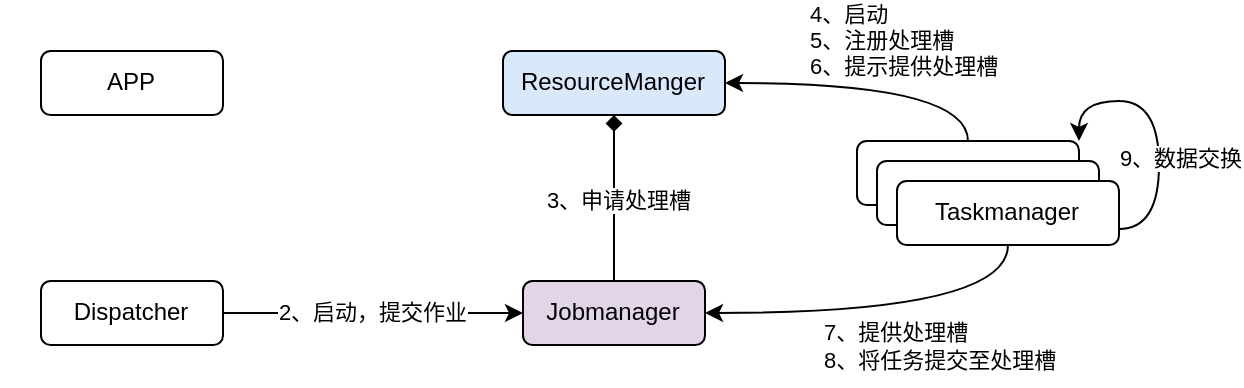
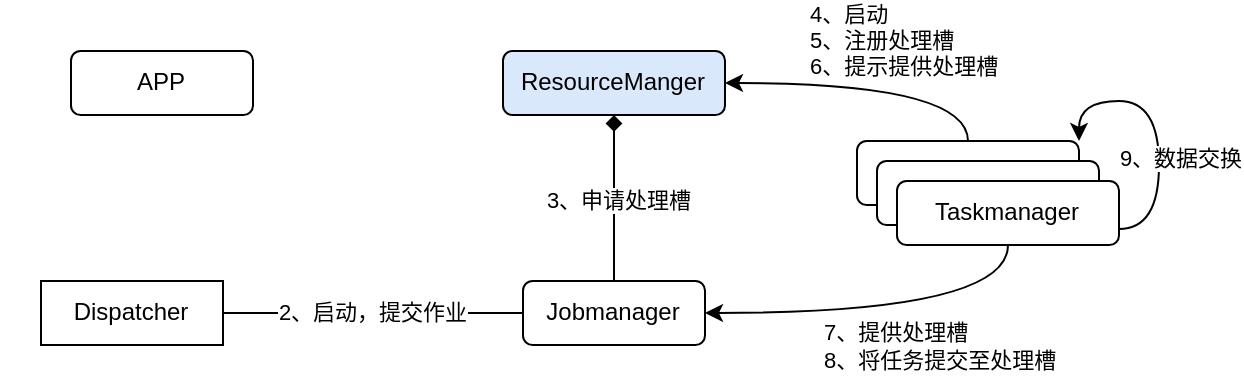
node "APP": moved (132, 83) -> (162, 83)
node "Dispatcher": shape rounded rectangle -> rectangle
edge "Dispatcher" -> "Jobmanager": arrowhead classic -> none
node "Jobmanager": fillcolor #e1d5e7 -> #ffffff
